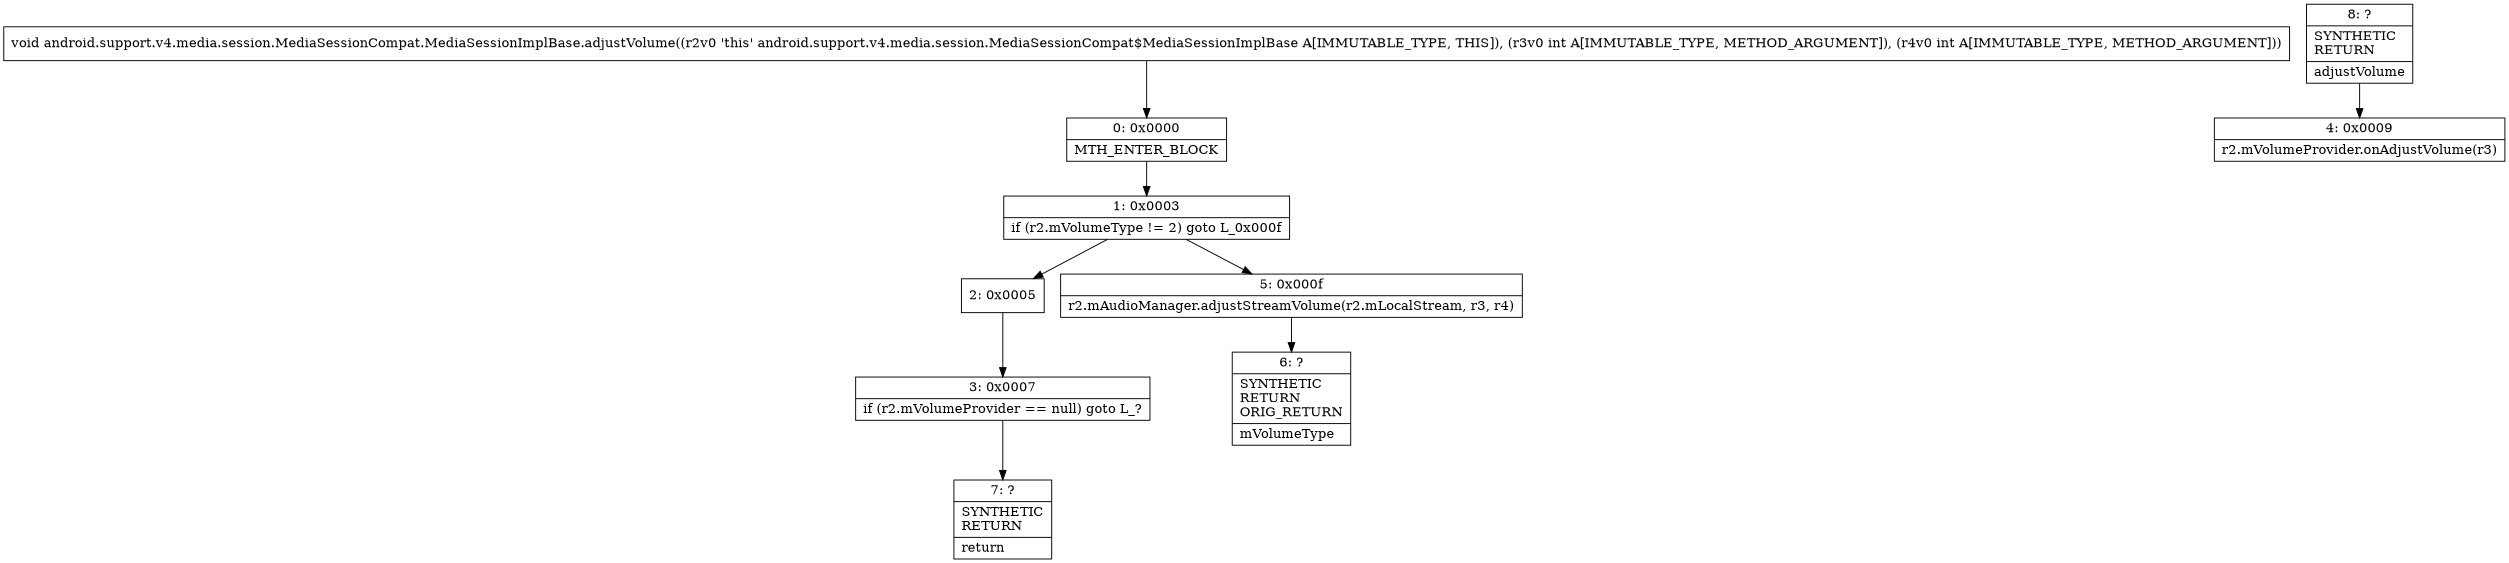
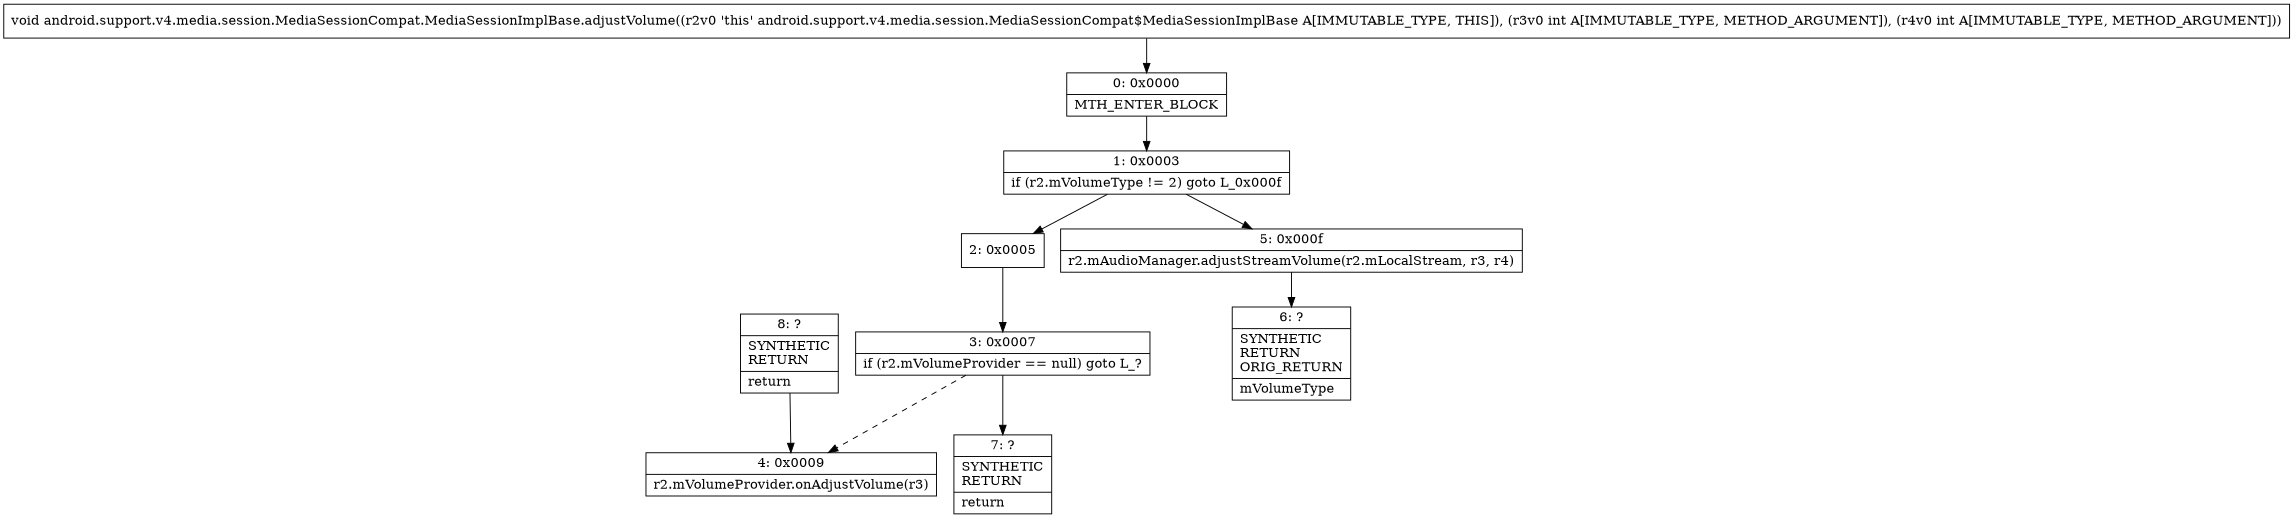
node "8: ?": text "adjustVolume" -> "return"
edge "3: 0x0007" -> "4: 0x0009": added
